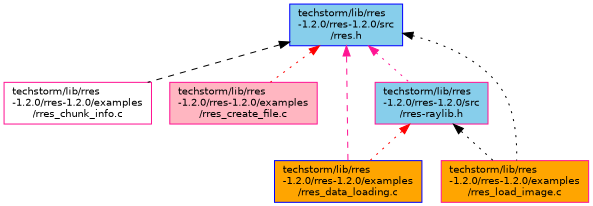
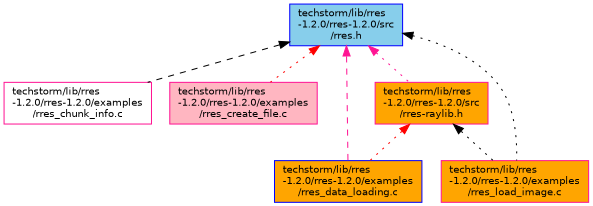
node "techstorm/lib/rres -1.2.0/rres-1.2.0/src /rres-raylib.h": fillcolor skyblue -> orange
